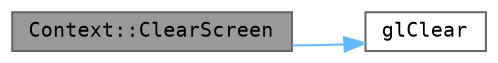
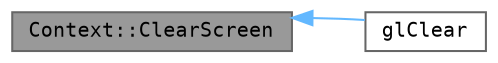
edge "Context::ClearScreen" -> "glClear": reversed
